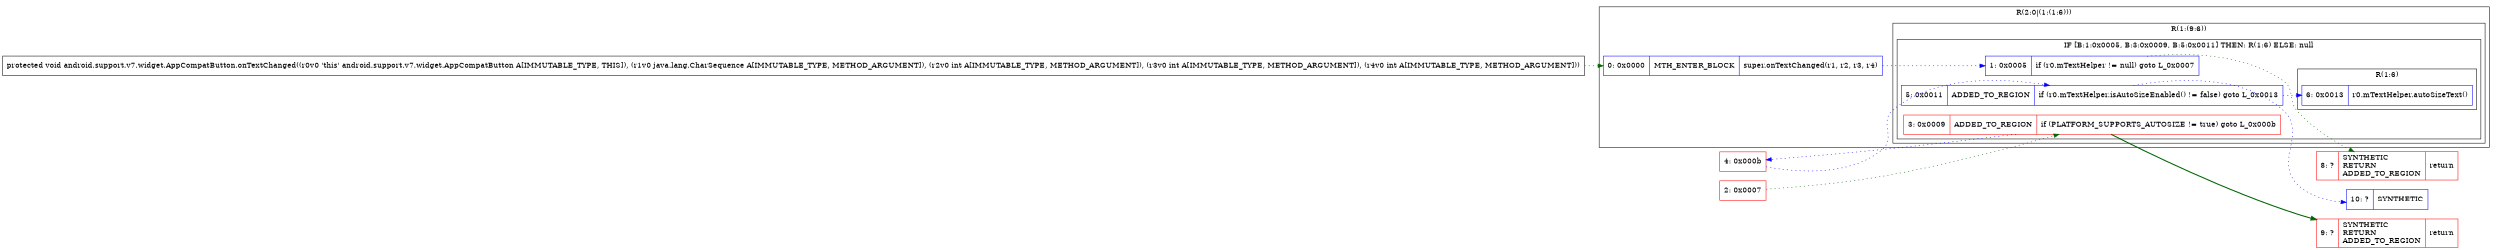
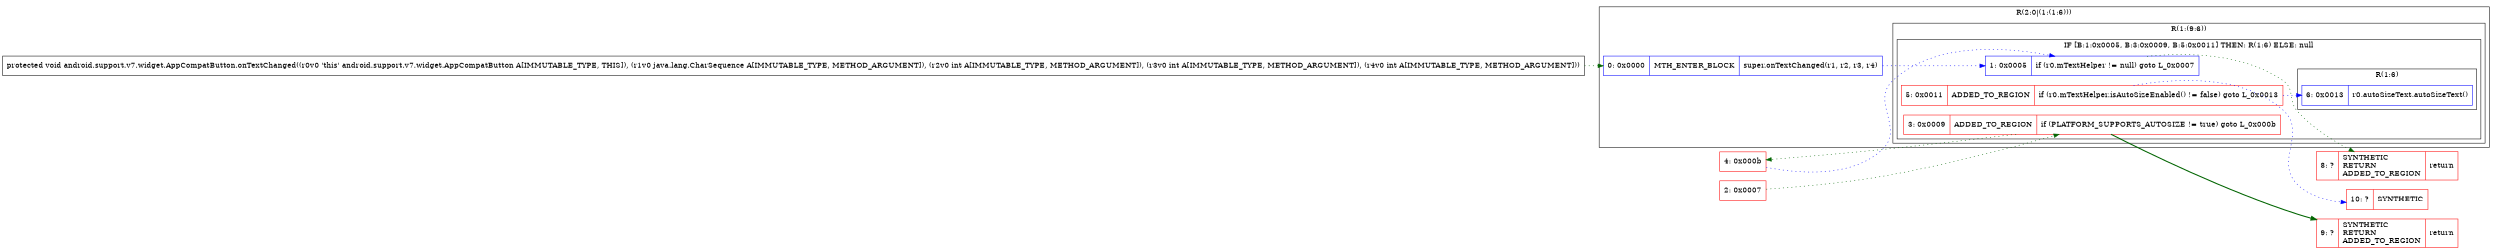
node "5: 0x0011": color blue -> red
node "6: 0x0013": text "r0.mTextHelper.autoSizeText()" -> "r0.autoSizeText.autoSizeText()"
edge "4: 0x000b" -> "5: 0x0011": now "4: 0x000b" -> "1: 0x0005"
edge "3: 0x0009" -> "4: 0x000b": color blue -> darkgreen
node "10: ?": color blue -> red
